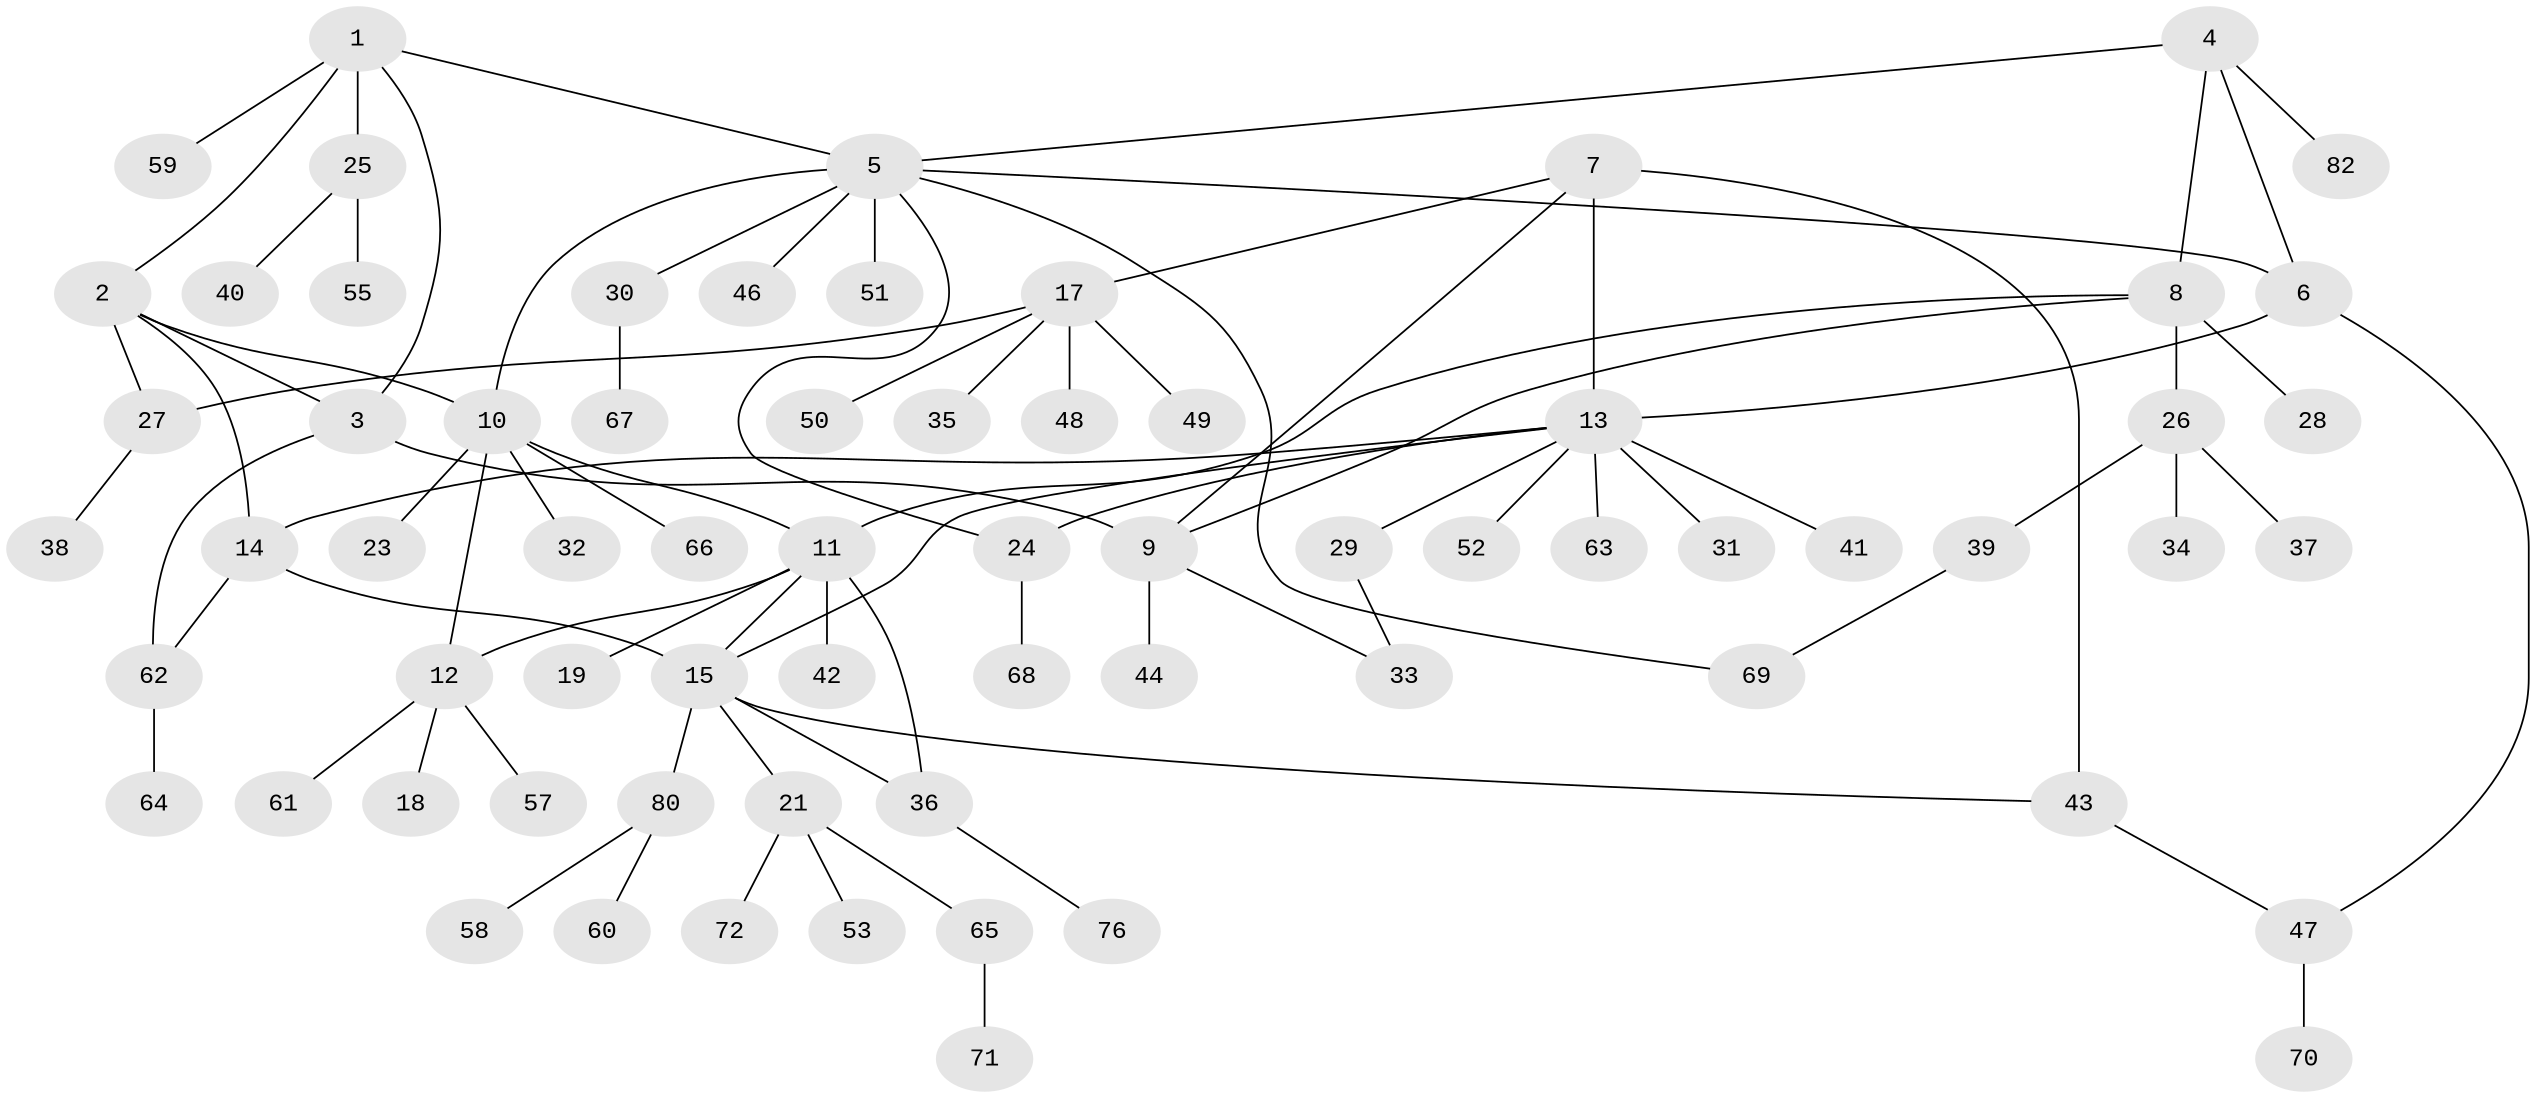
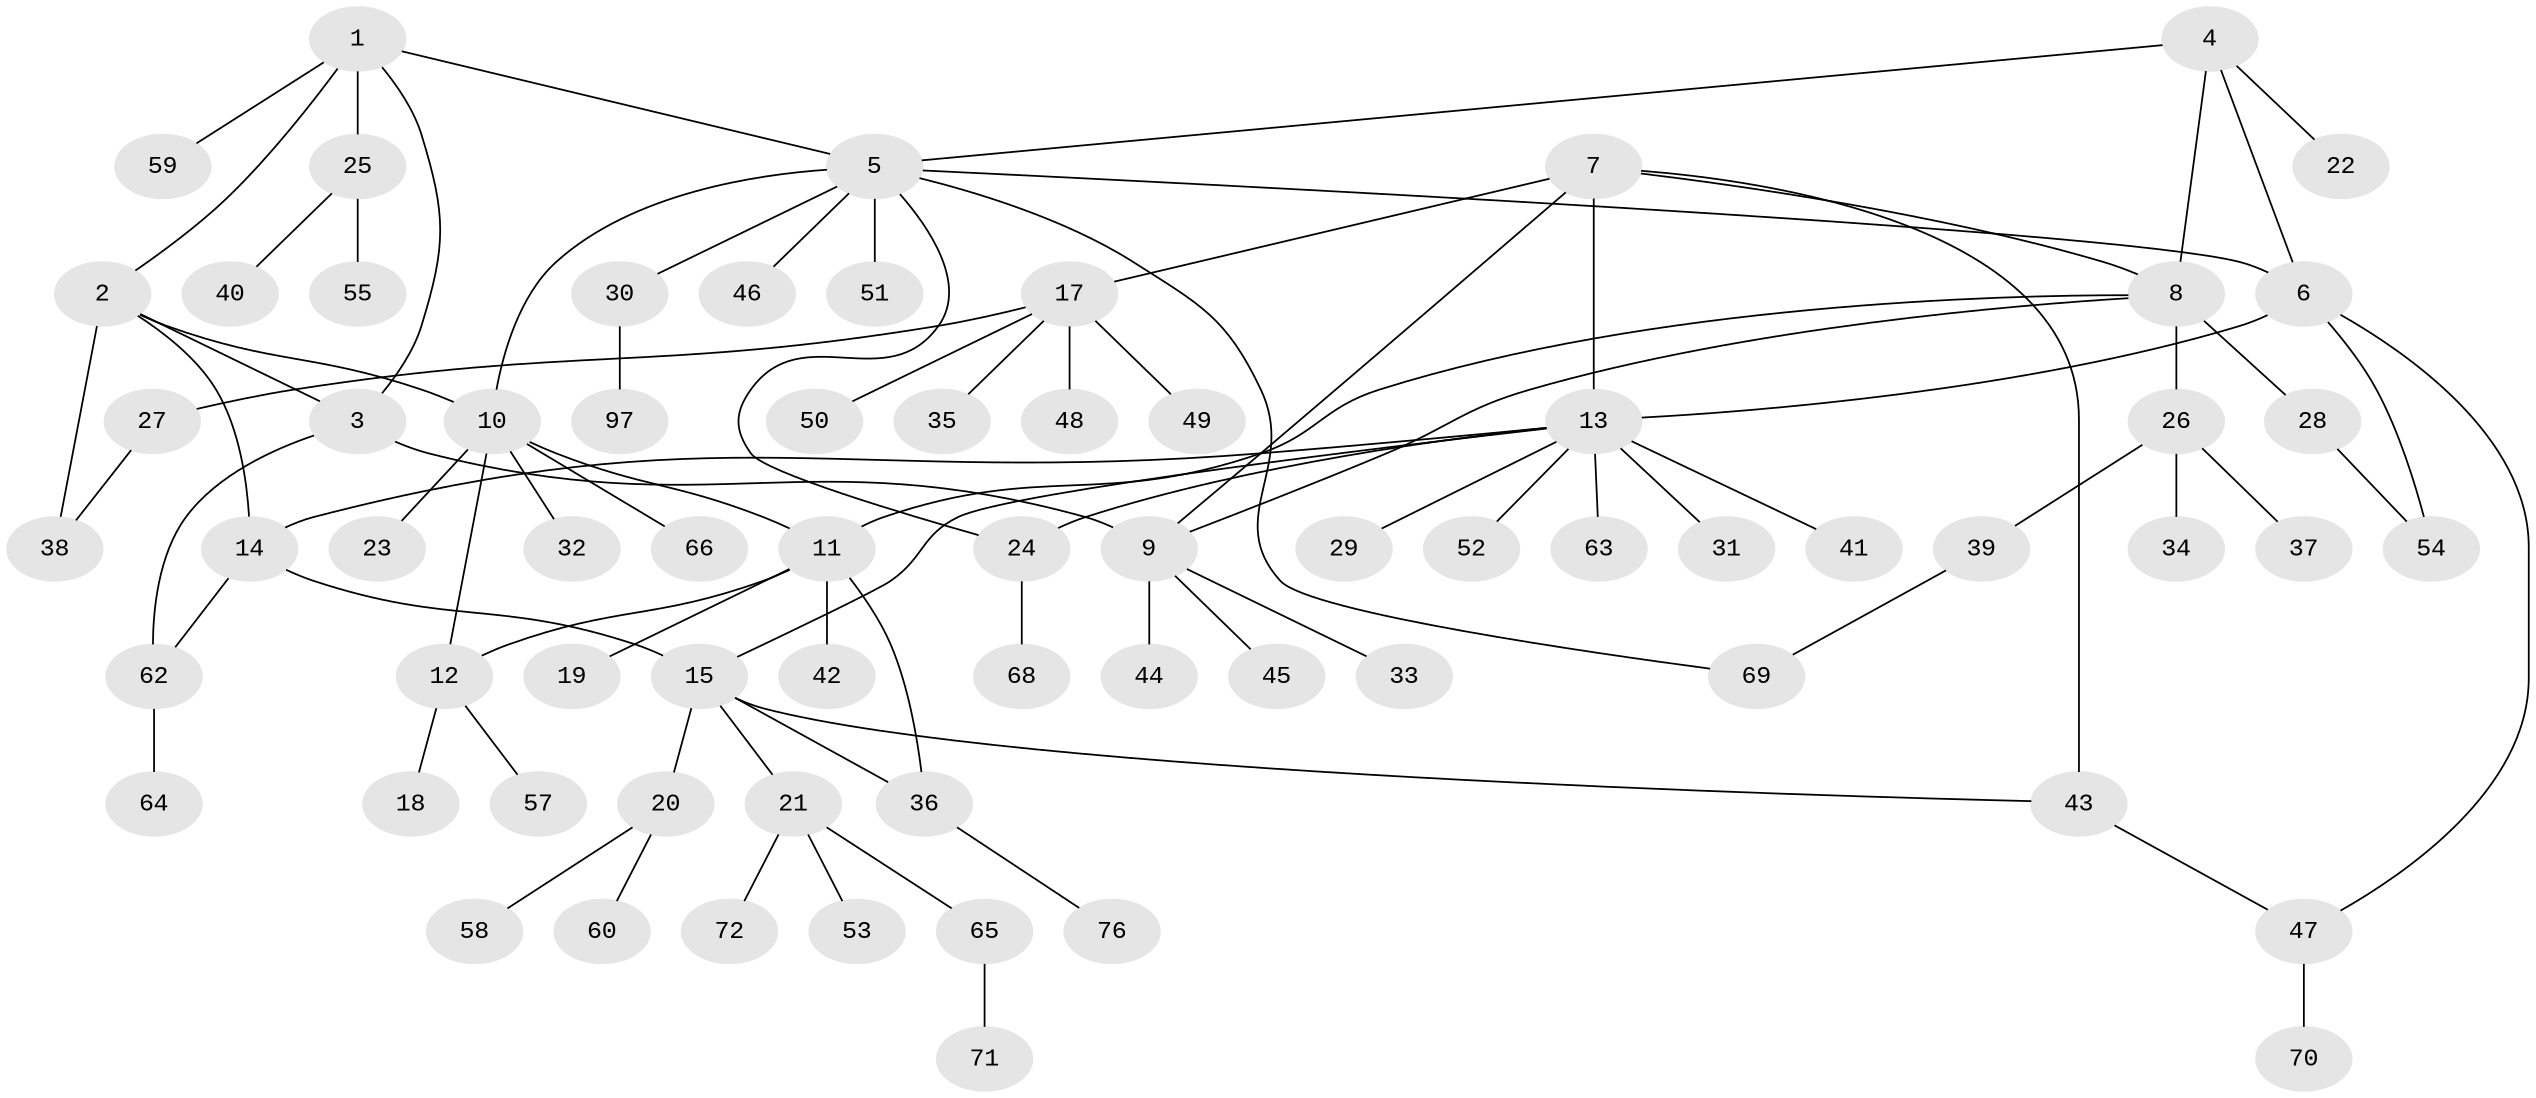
node "82": label "82" -> "22"
edge "7" -- "8": added
edge "2" -- "27": now "2" -- "38"
node "67": label "67" -> "97"
node "54": added
edge "29" -- "33": removed
edge "11" -- "15": removed
node "45": added
node "61": removed
node "80": label "80" -> "20"
